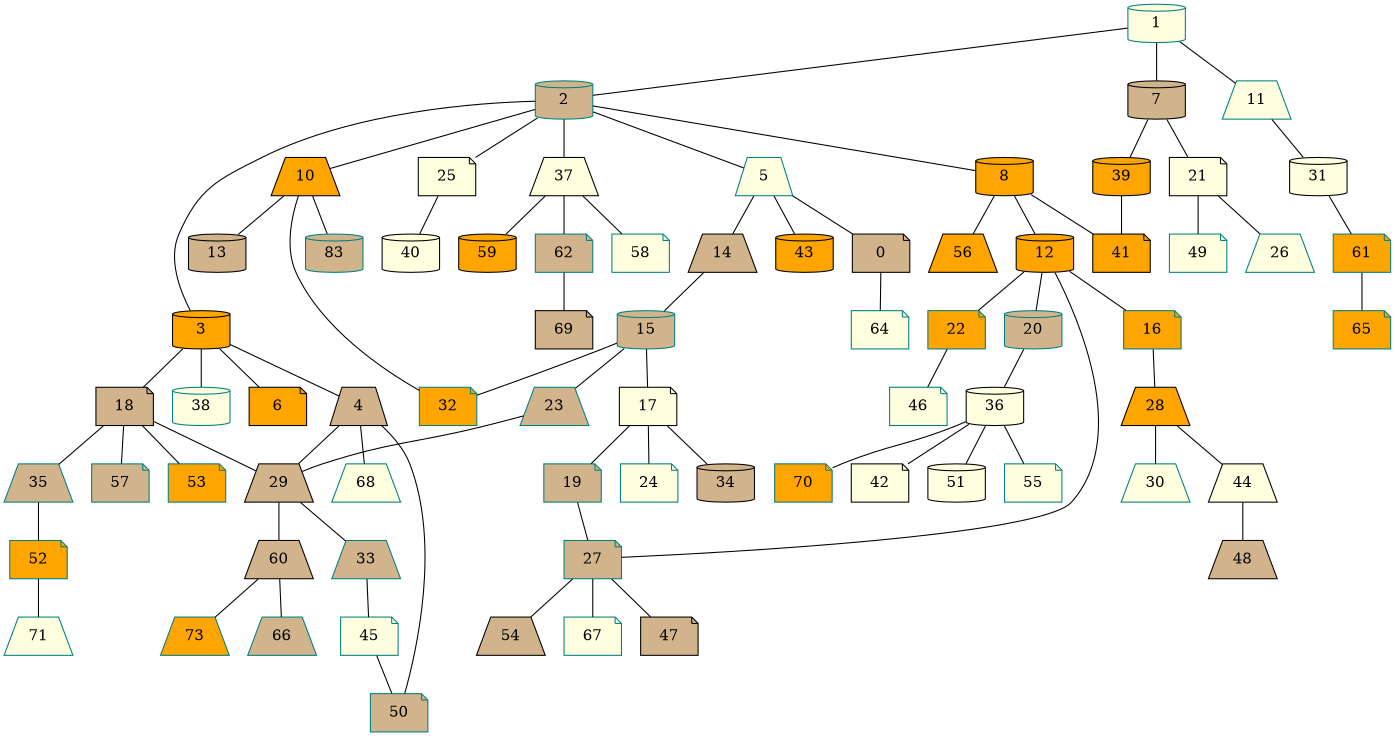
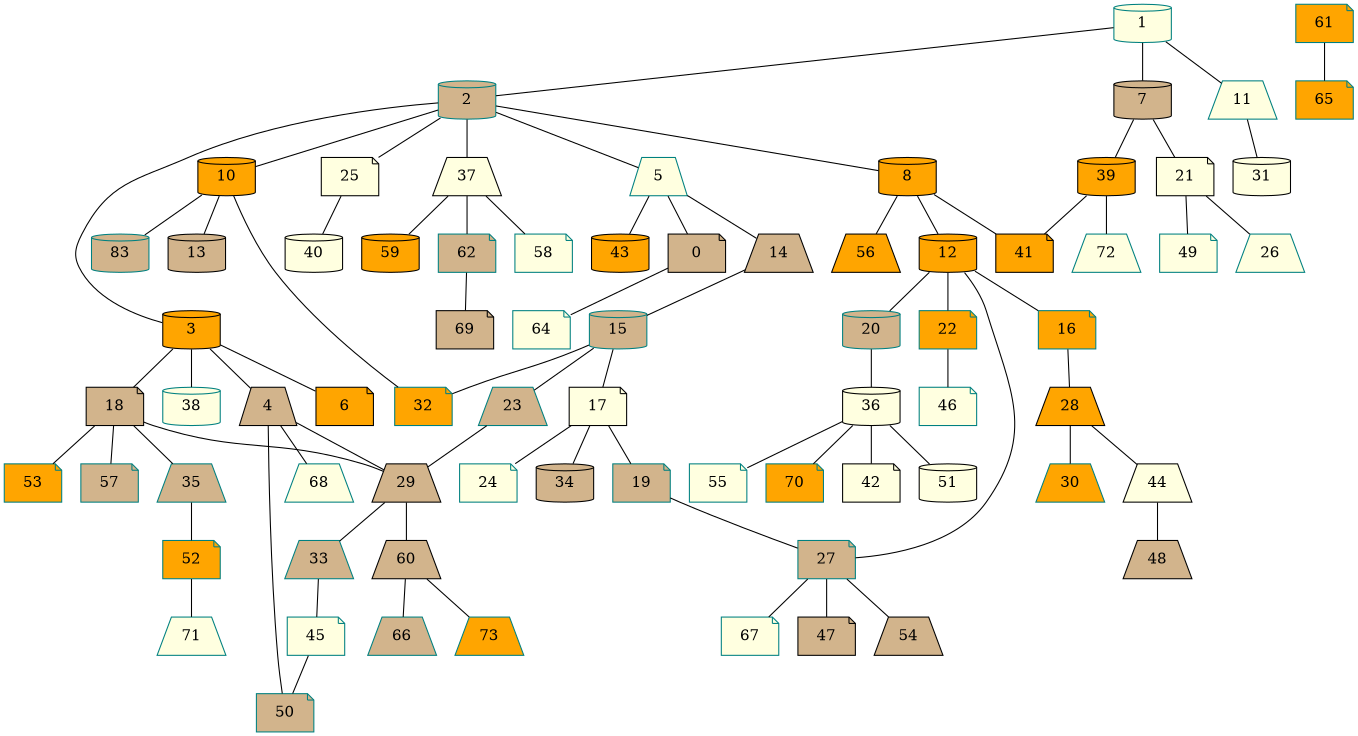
node "10": shape trapezium -> cylinder
edge "31" -- "61": removed
node "72": added
node "30": fillcolor lightyellow -> orange
